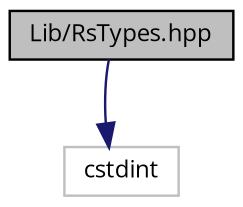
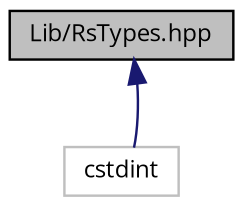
edge "Lib/RsTypes.hpp" -> "cstdint": reversed
